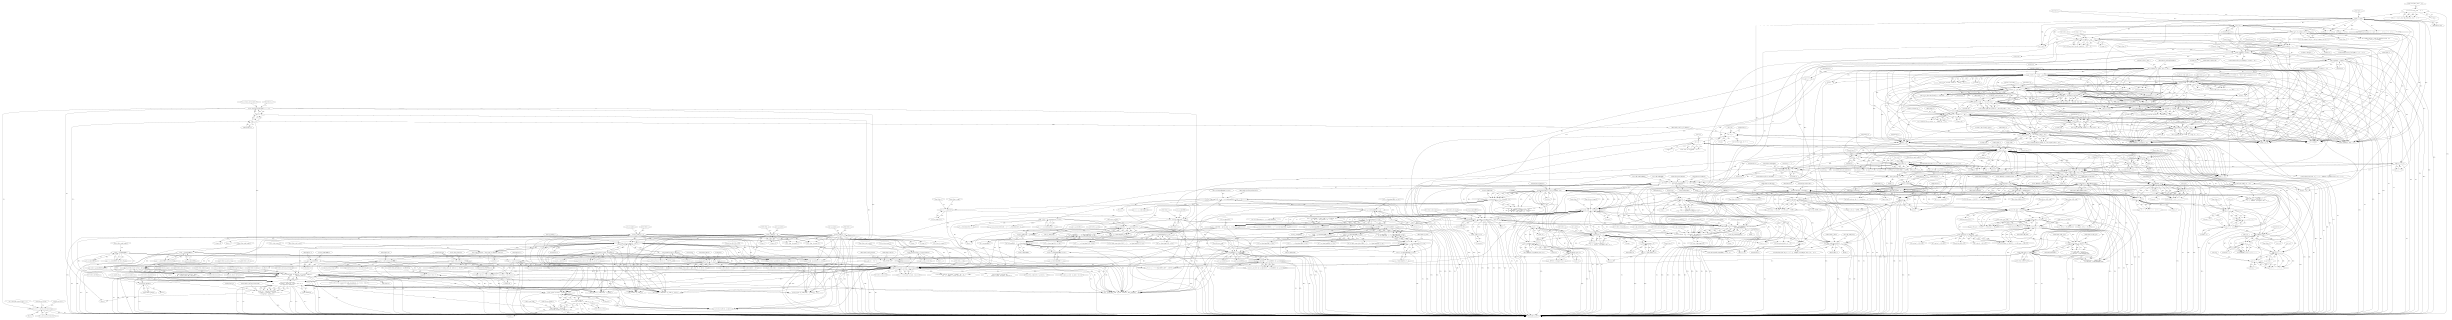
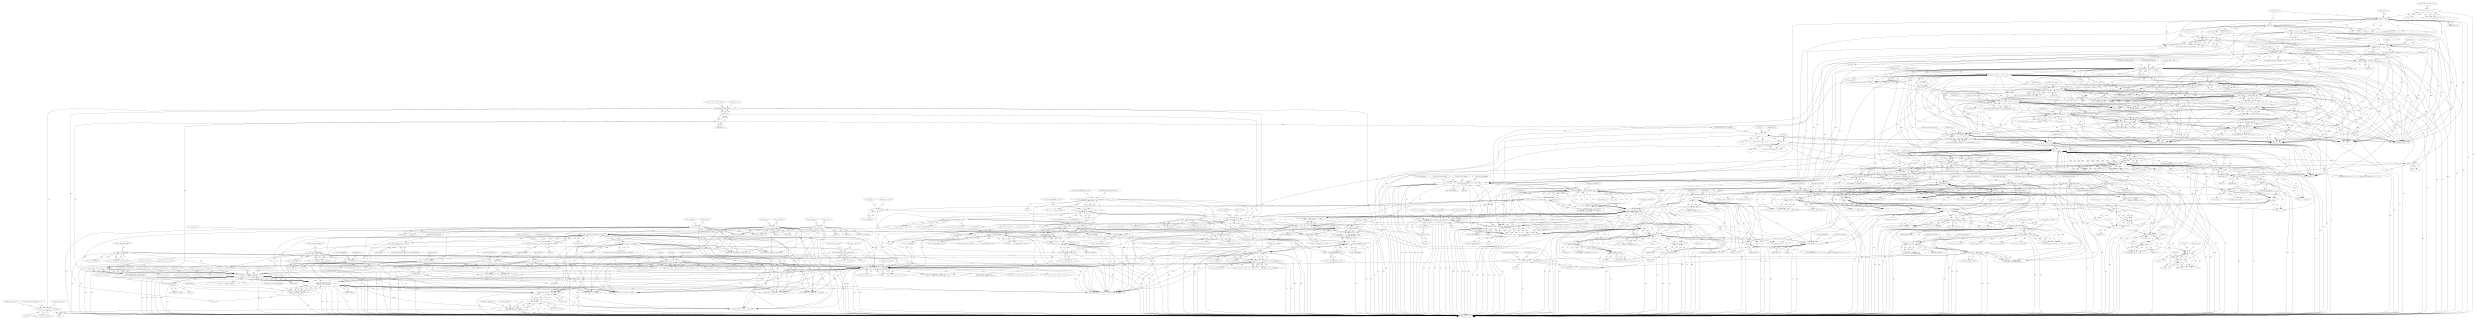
edge "(Call,t[0] == '-')" -> "(Call,*t == 'c')": now "(Call,t[0] == '-')" -> "(Literal,'c')"
edge "(Call,stat_errno[i] = ENOENT)" -> "(Identifier,ENOENT)": now "(Call,stat_errno[i] = stat_file (p_name[i], &st[i]))" -> "(Identifier,ENOENT)"
